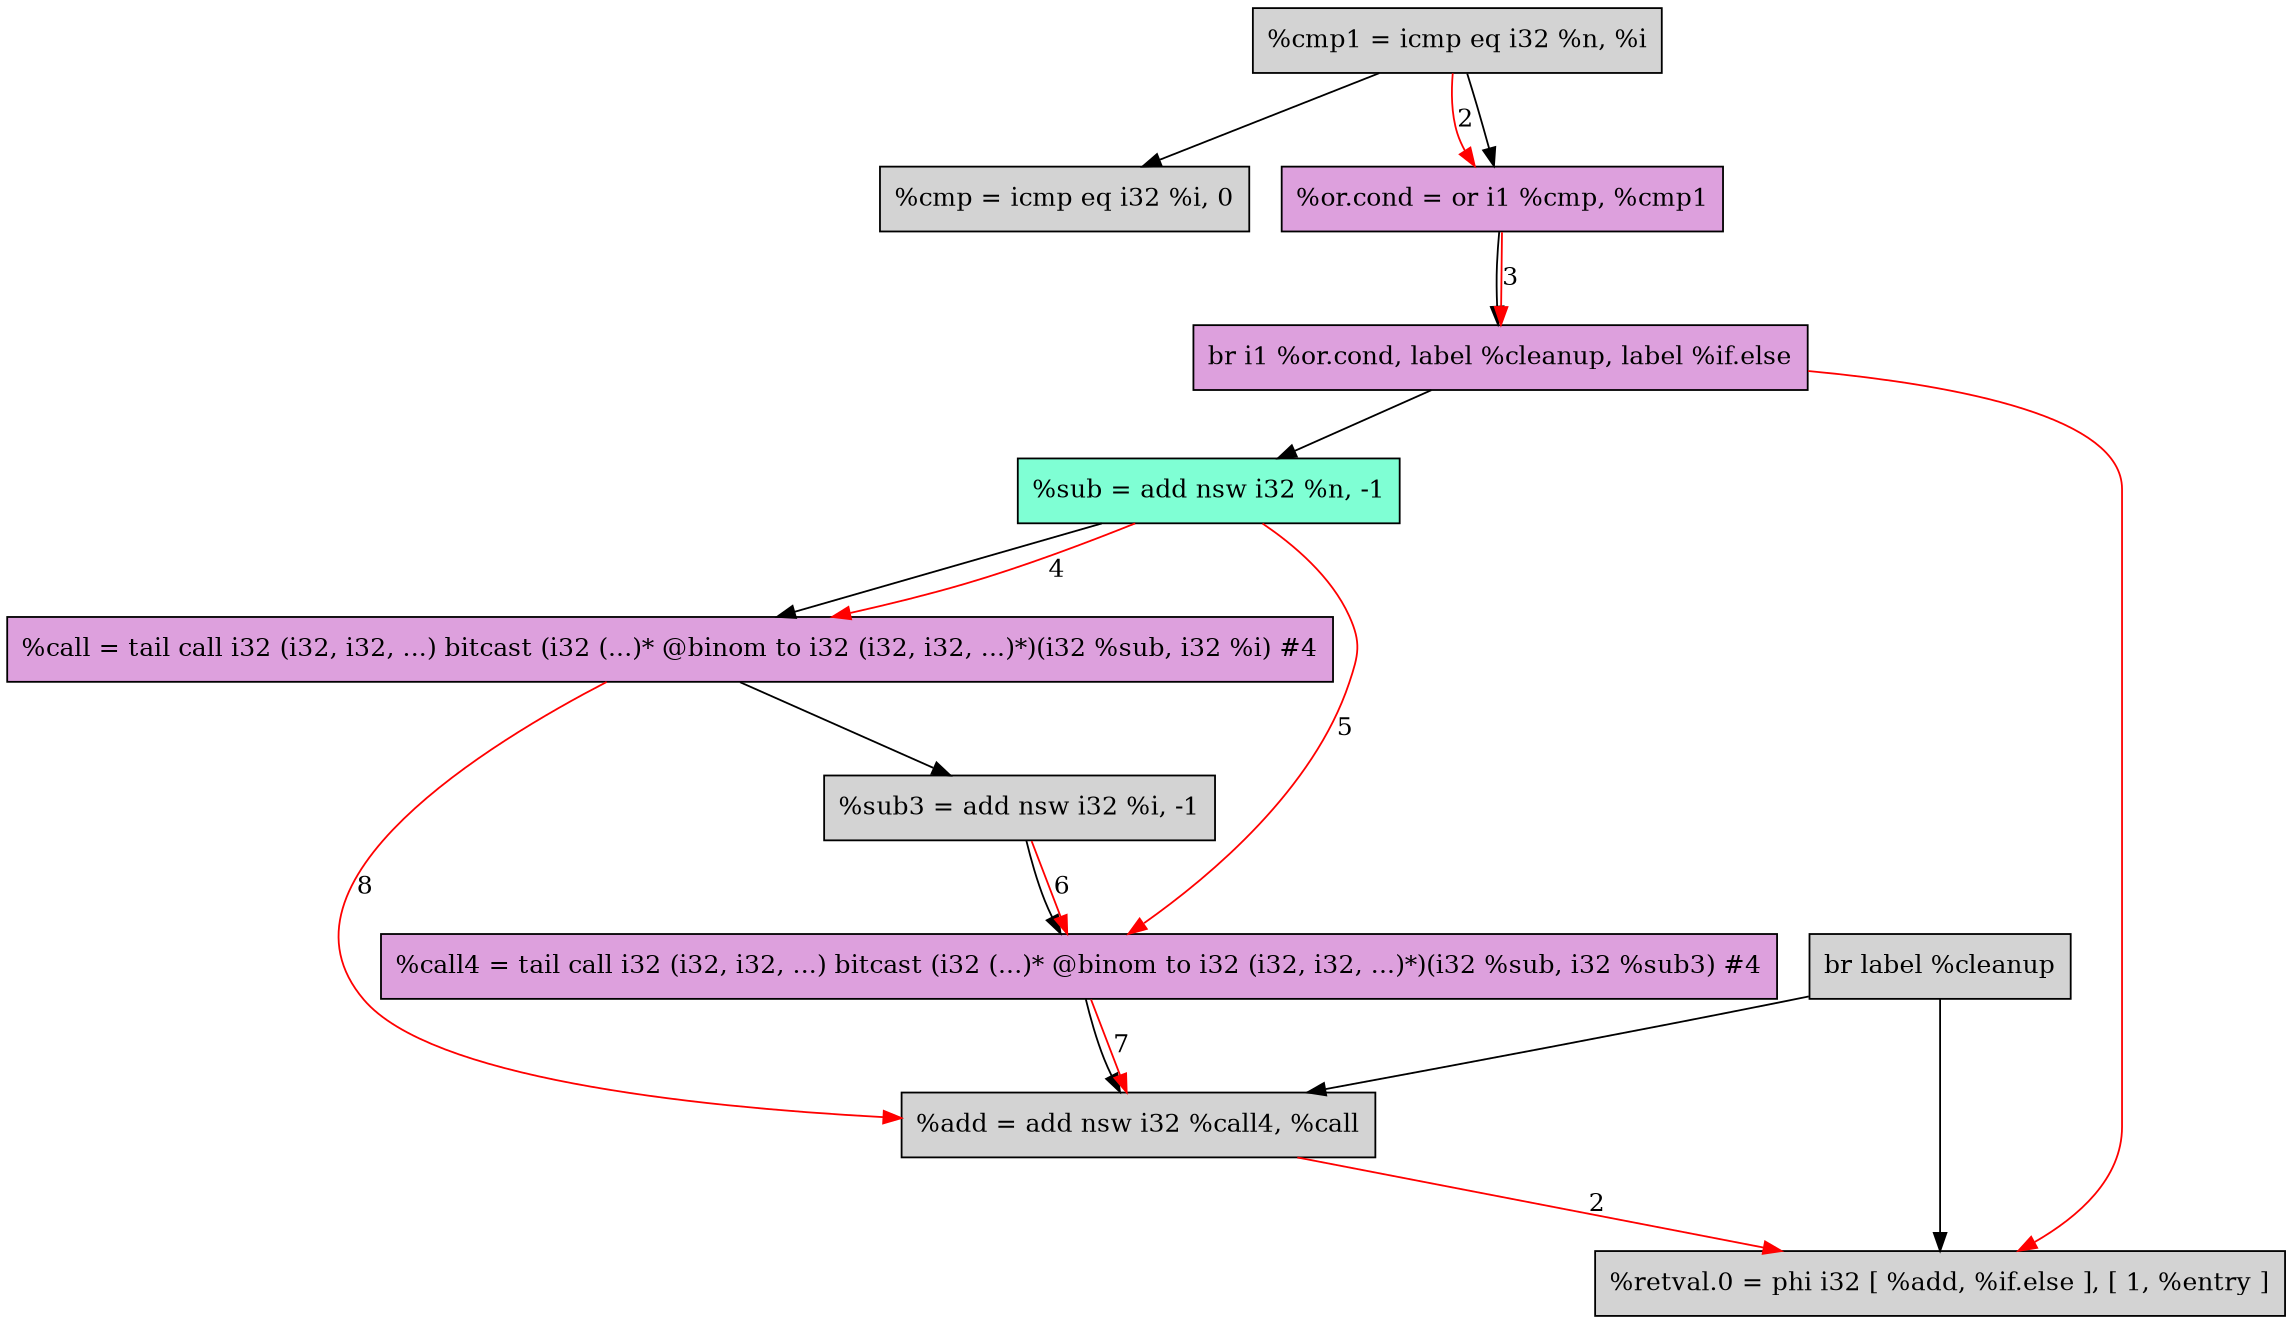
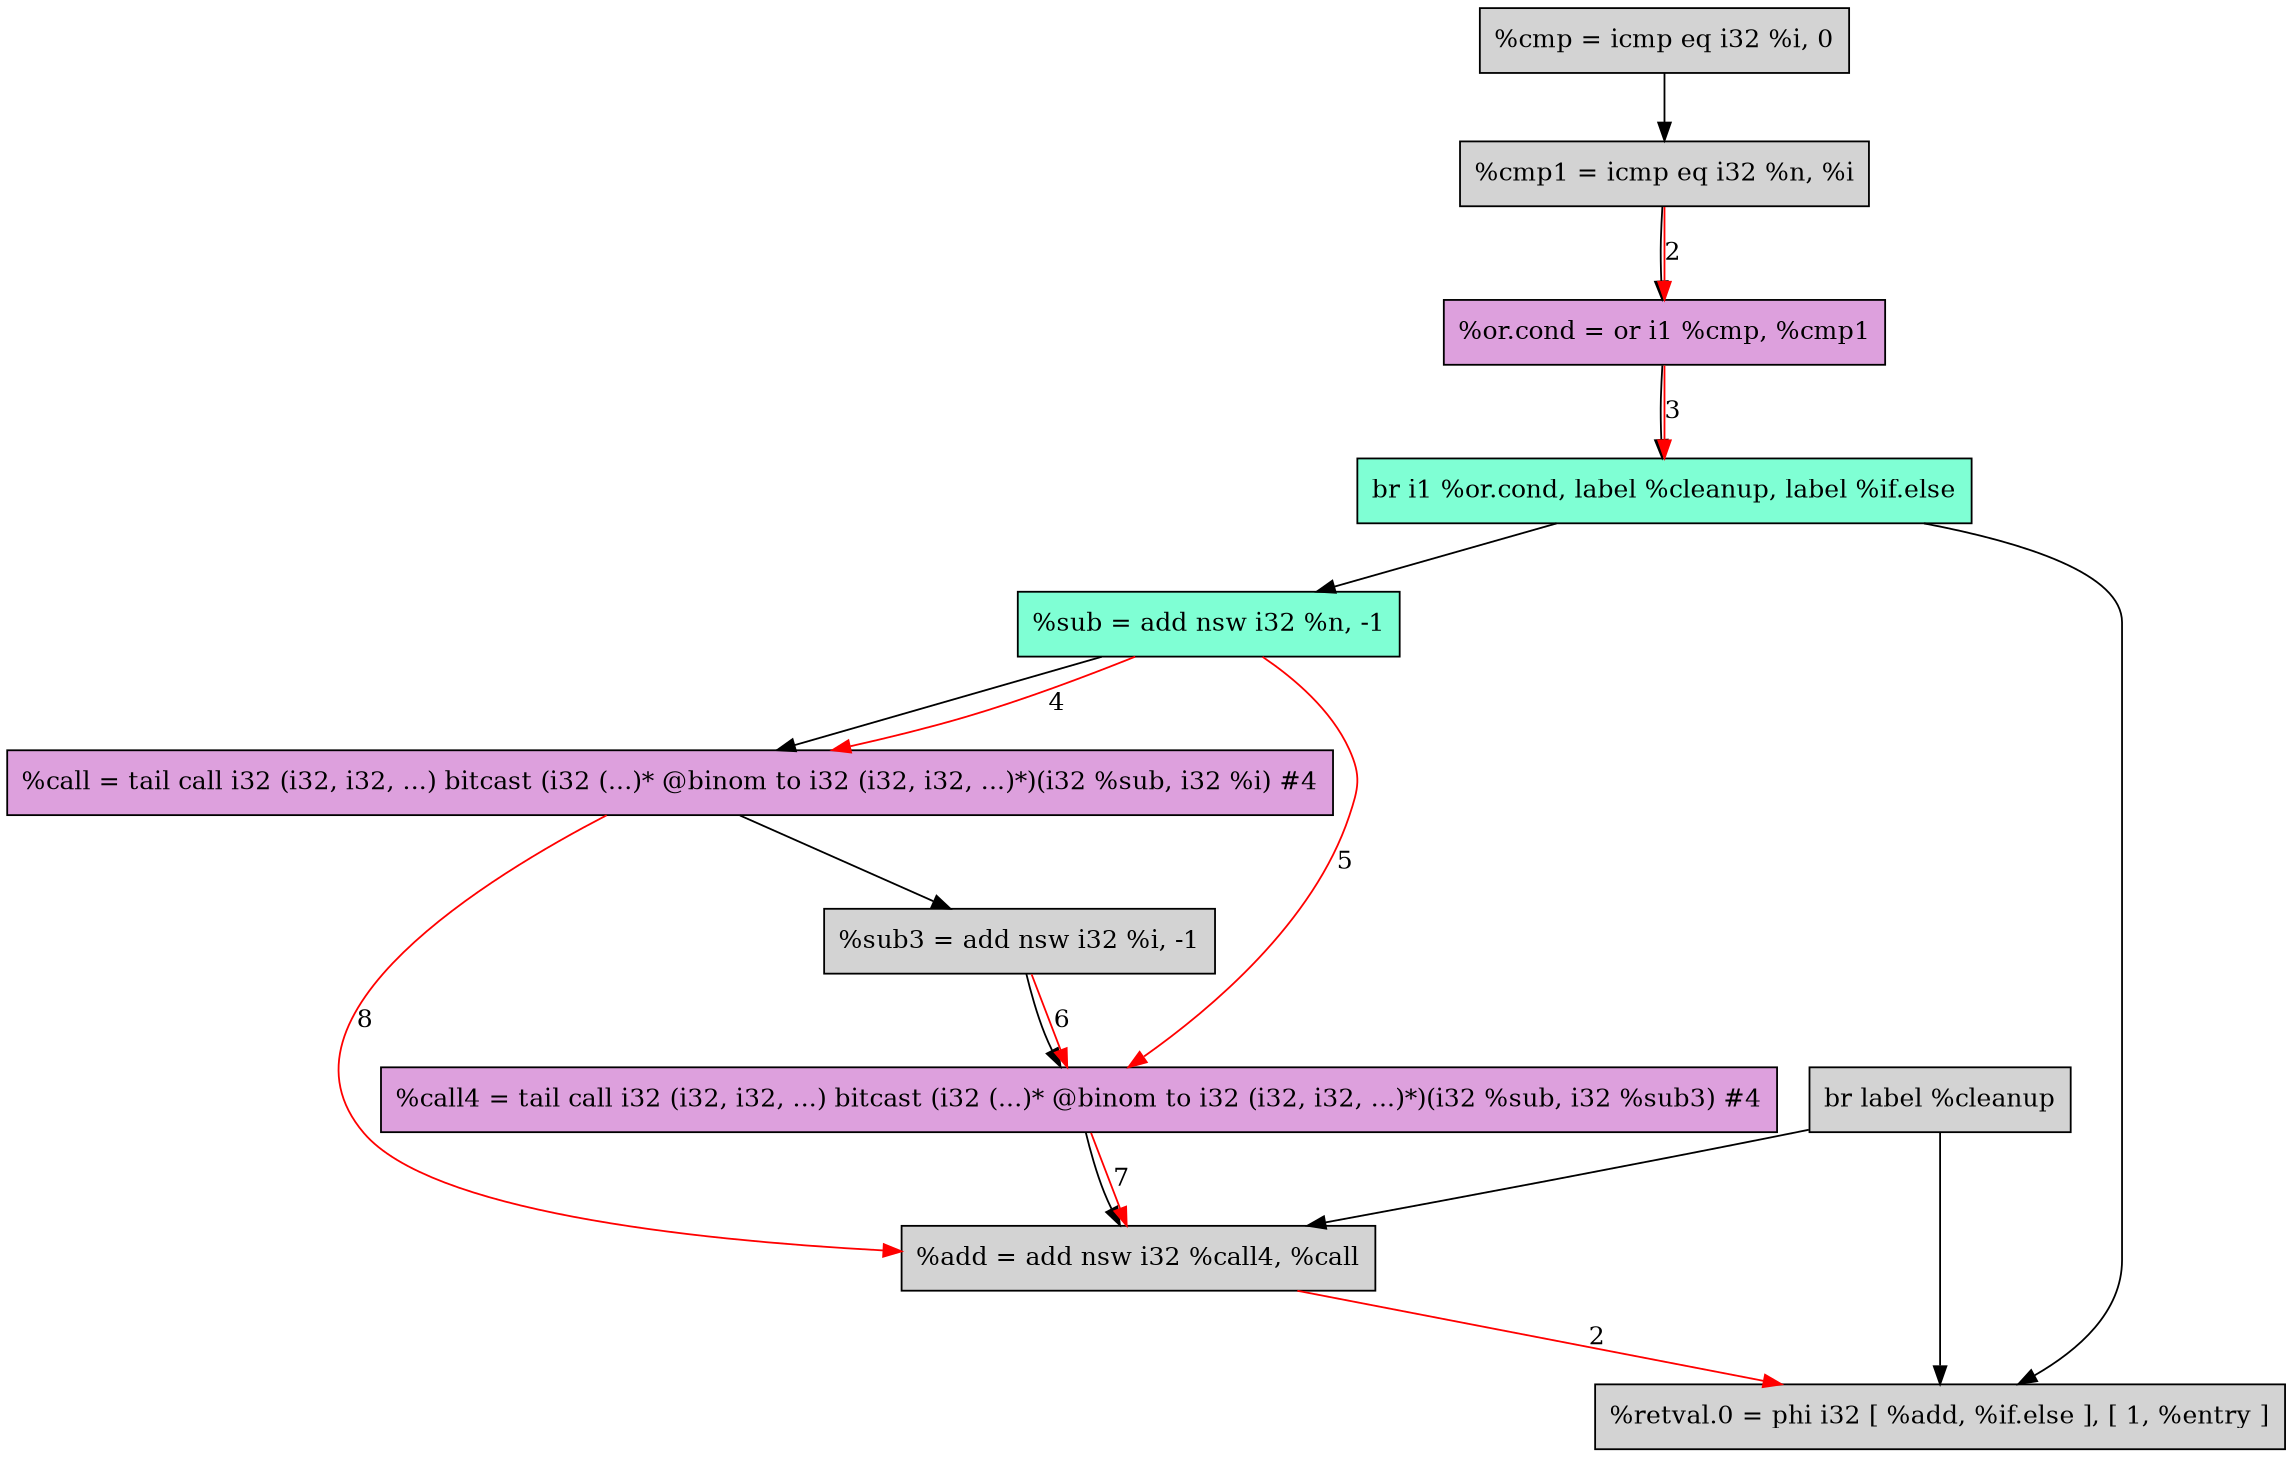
edge "%cmp1 = icmp eq i32 %n, %i" -> "%cmp = icmp eq i32 %i, 0": reversed
node "br i1 %or.cond, label %cleanup, label %if.else": fillcolor plum -> aquamarine
edge "br i1 %or.cond, label %cleanup, label %if.else" -> "%retval.0 = phi i32 [ %add, %if.else ], [ 1, %entry ]": color red -> black
